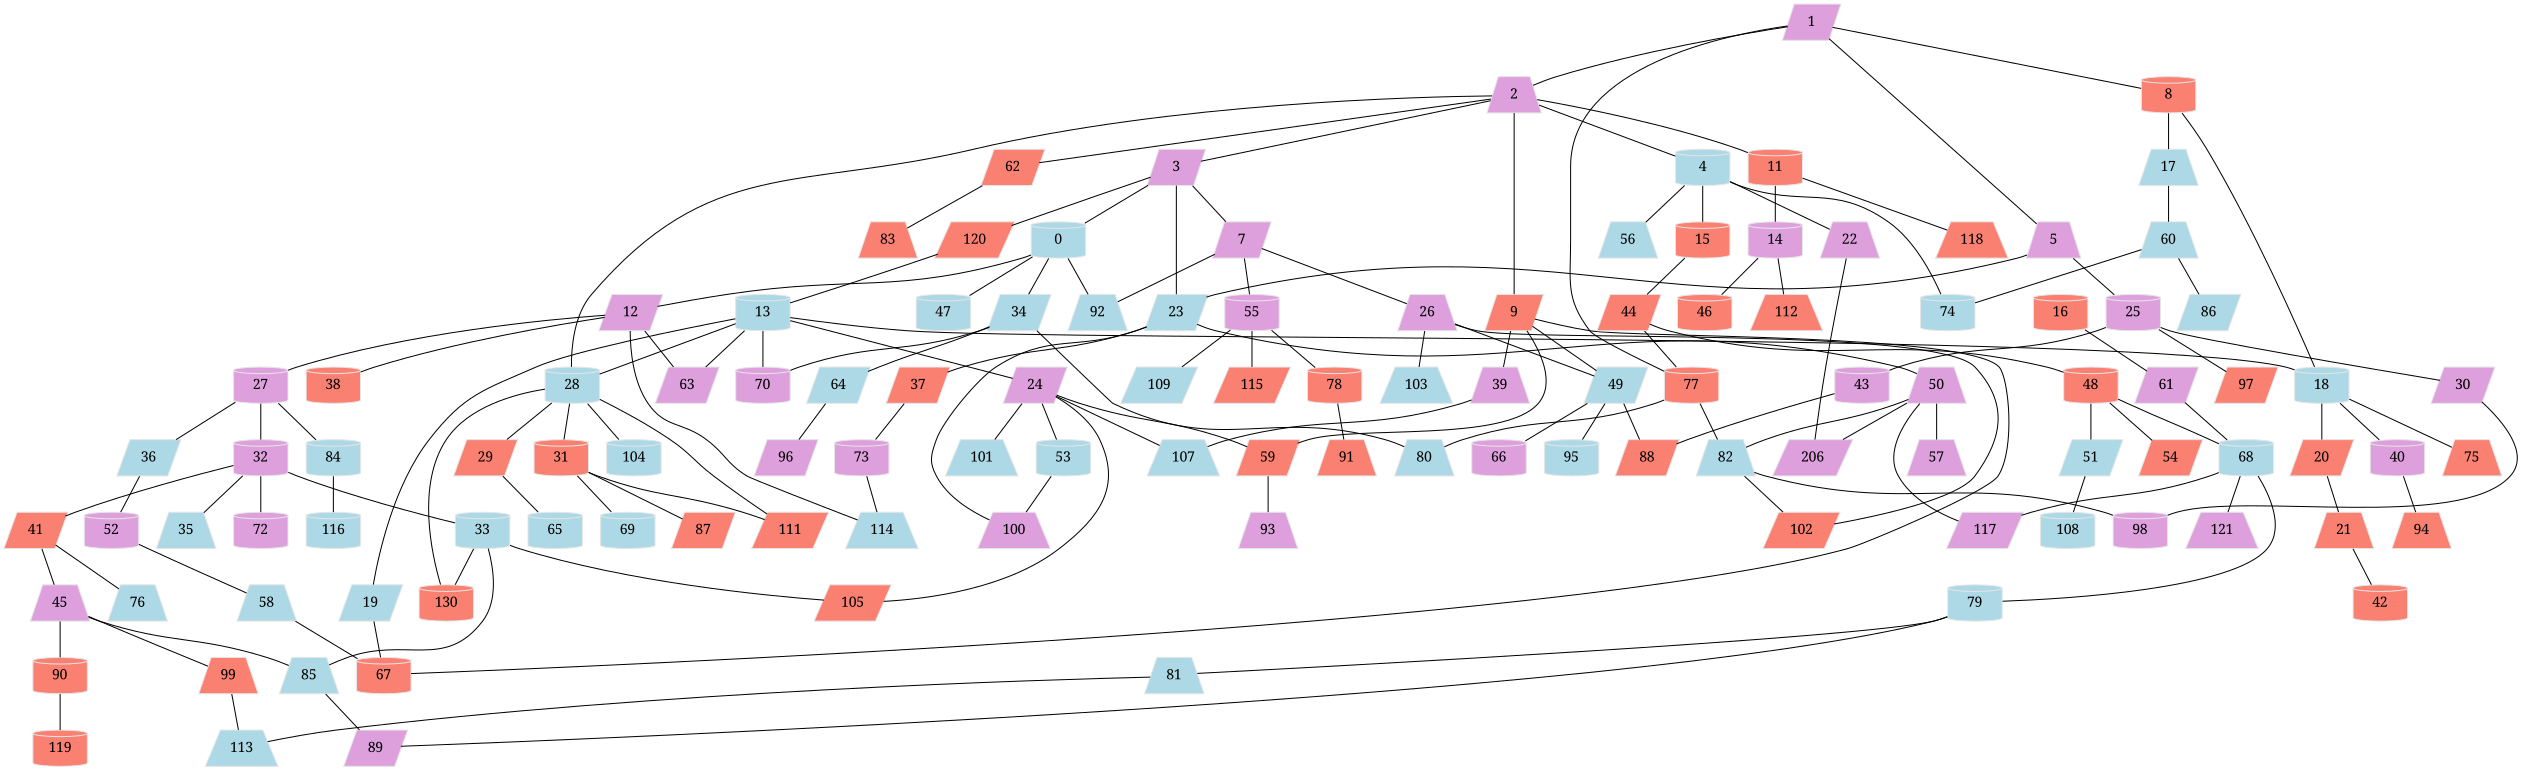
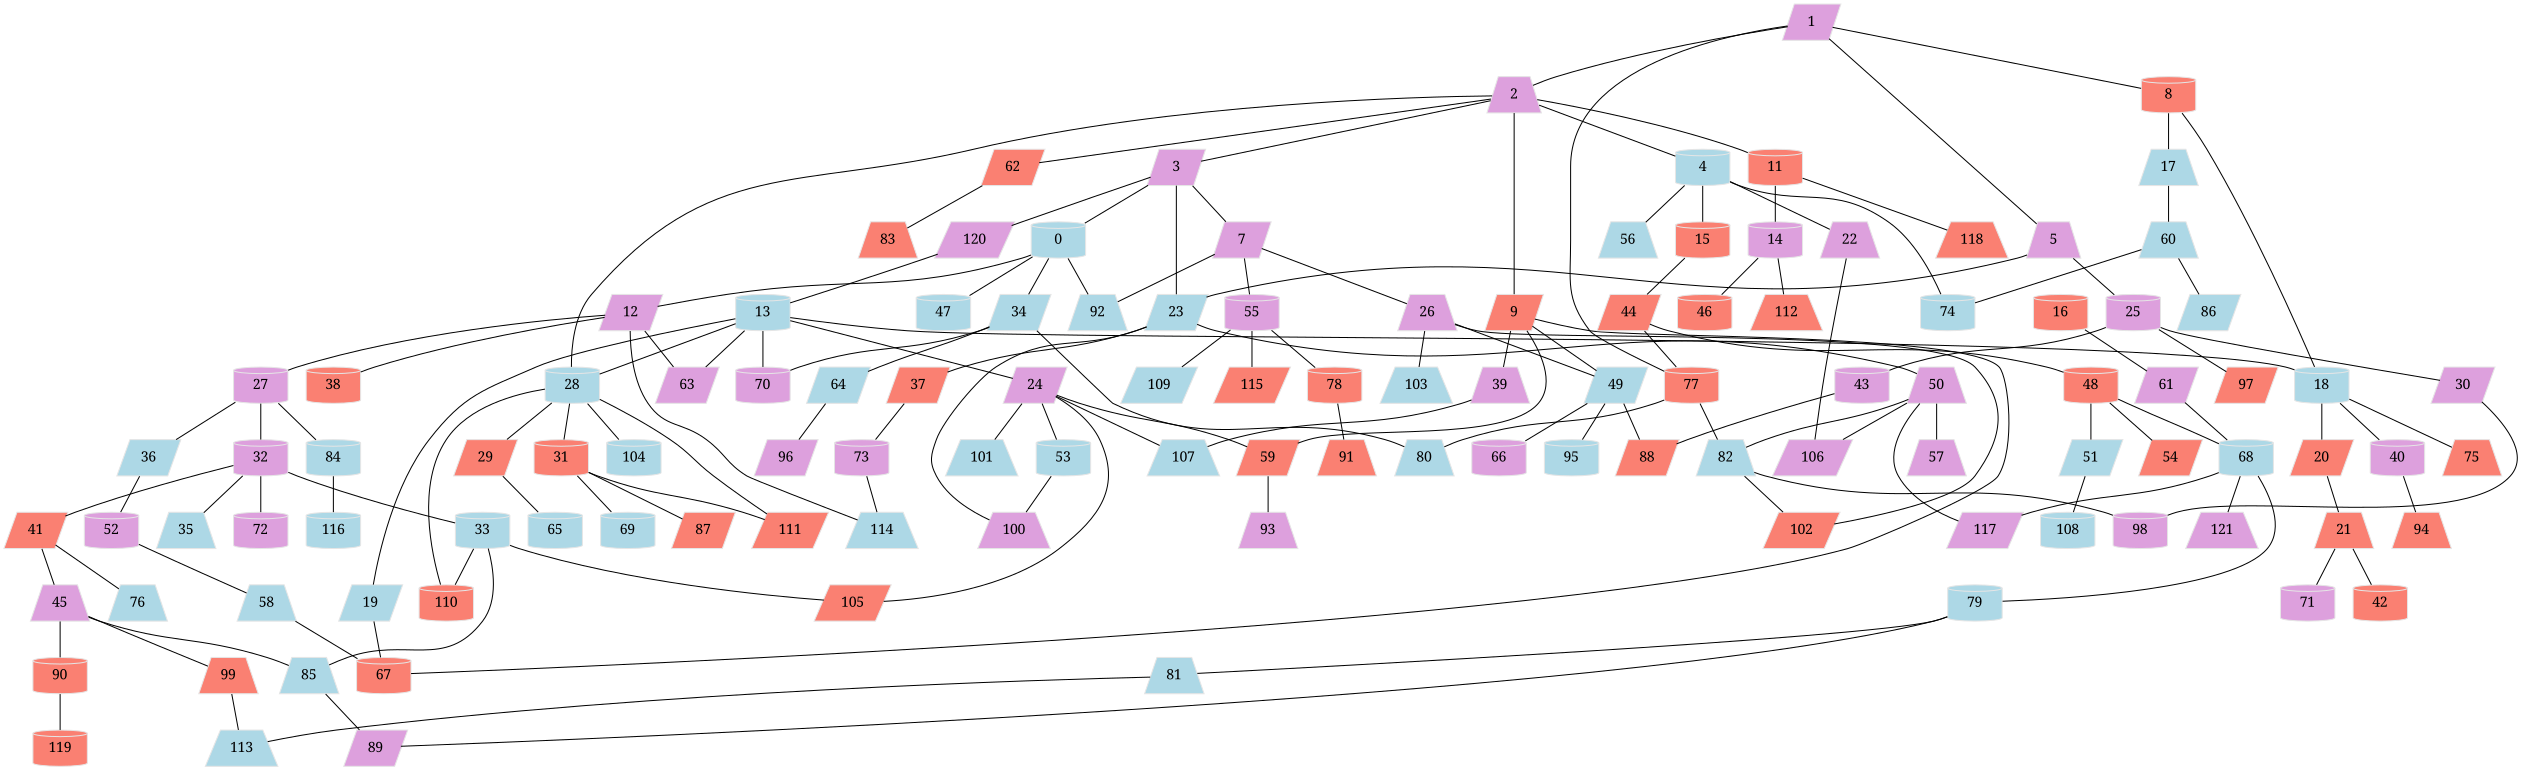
node "120": fillcolor salmon -> plum
node "206": label "206" -> "106"
node "130": label "130" -> "110"
node "71": added
